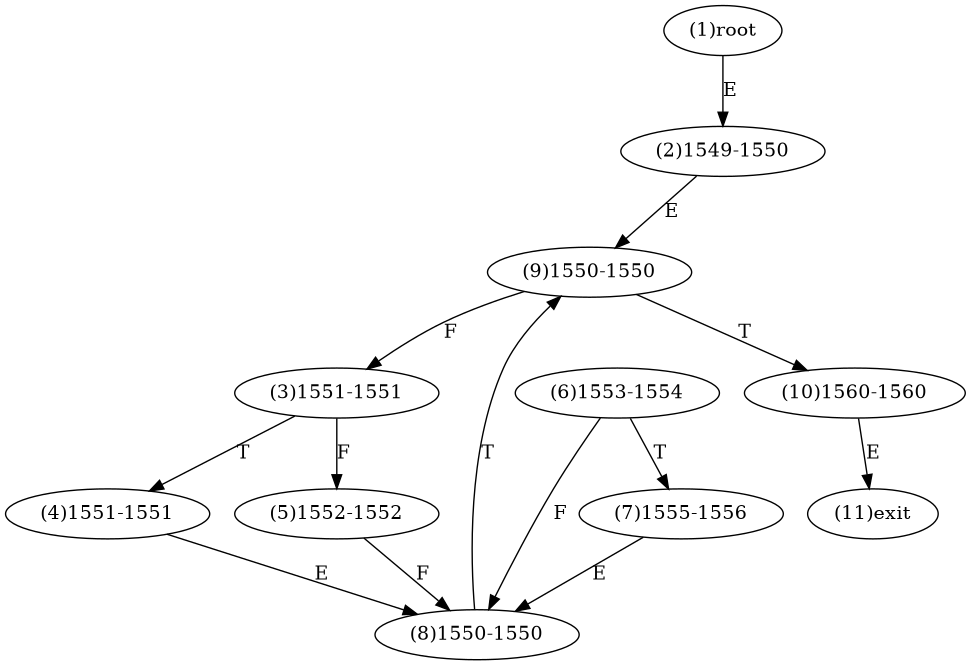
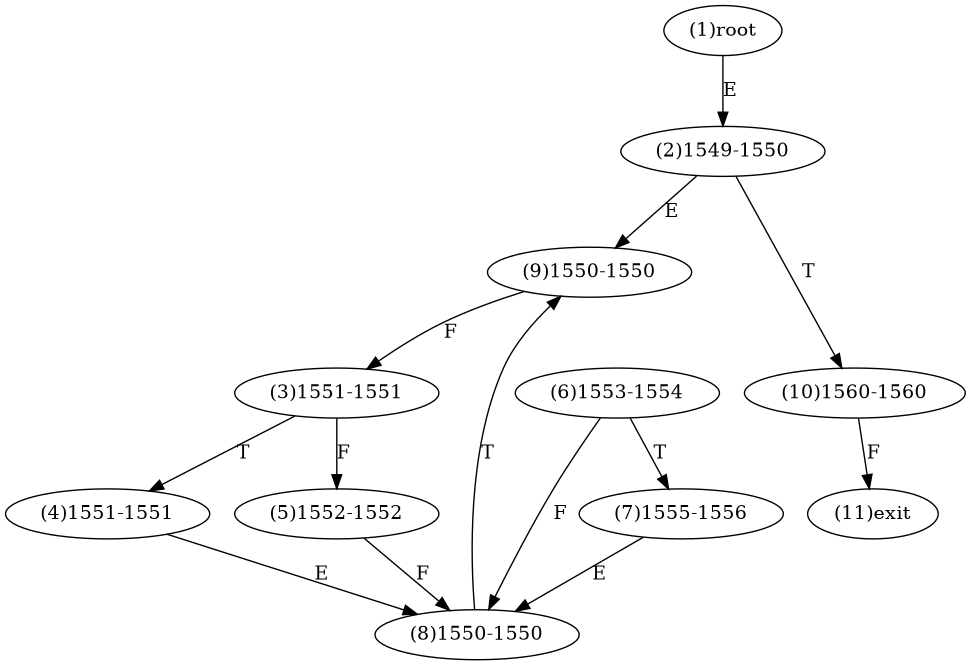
edge "(9)1550-1550" -> "(10)1560-1560": now "(2)1549-1550" -> "(10)1560-1560"
edge "(10)1560-1560" -> "(11)exit": label "E" -> "F"
